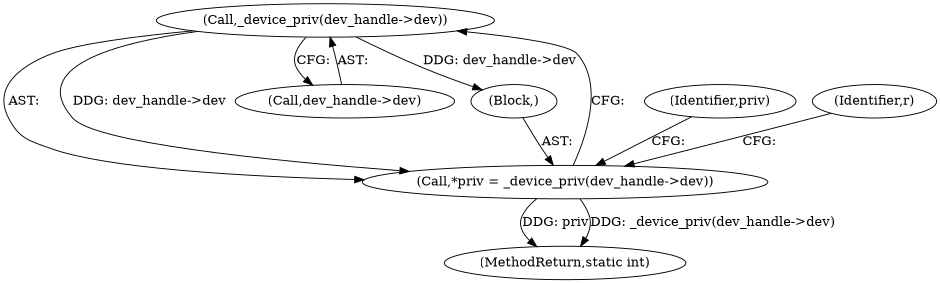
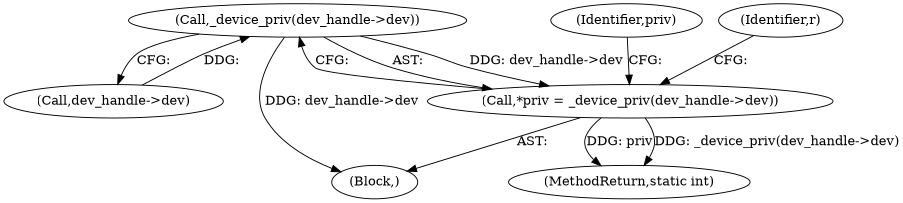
edge "(Call,dev_handle->dev)" -> "(Call,_device_priv(dev_handle->dev))": label "AST: " -> "DDG: "
edge "(Block,)" -> "(Call,*priv = _device_priv(dev_handle->dev))": reversed
